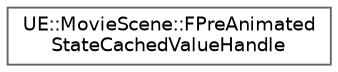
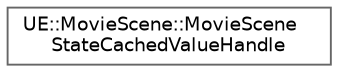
node "UE::MovieScene::FPreAnimated StateCachedValueHandle": label "UE::MovieScene::FPreAnimated StateCachedValueHandle" -> "UE::MovieScene::MovieScene StateCachedValueHandle"
